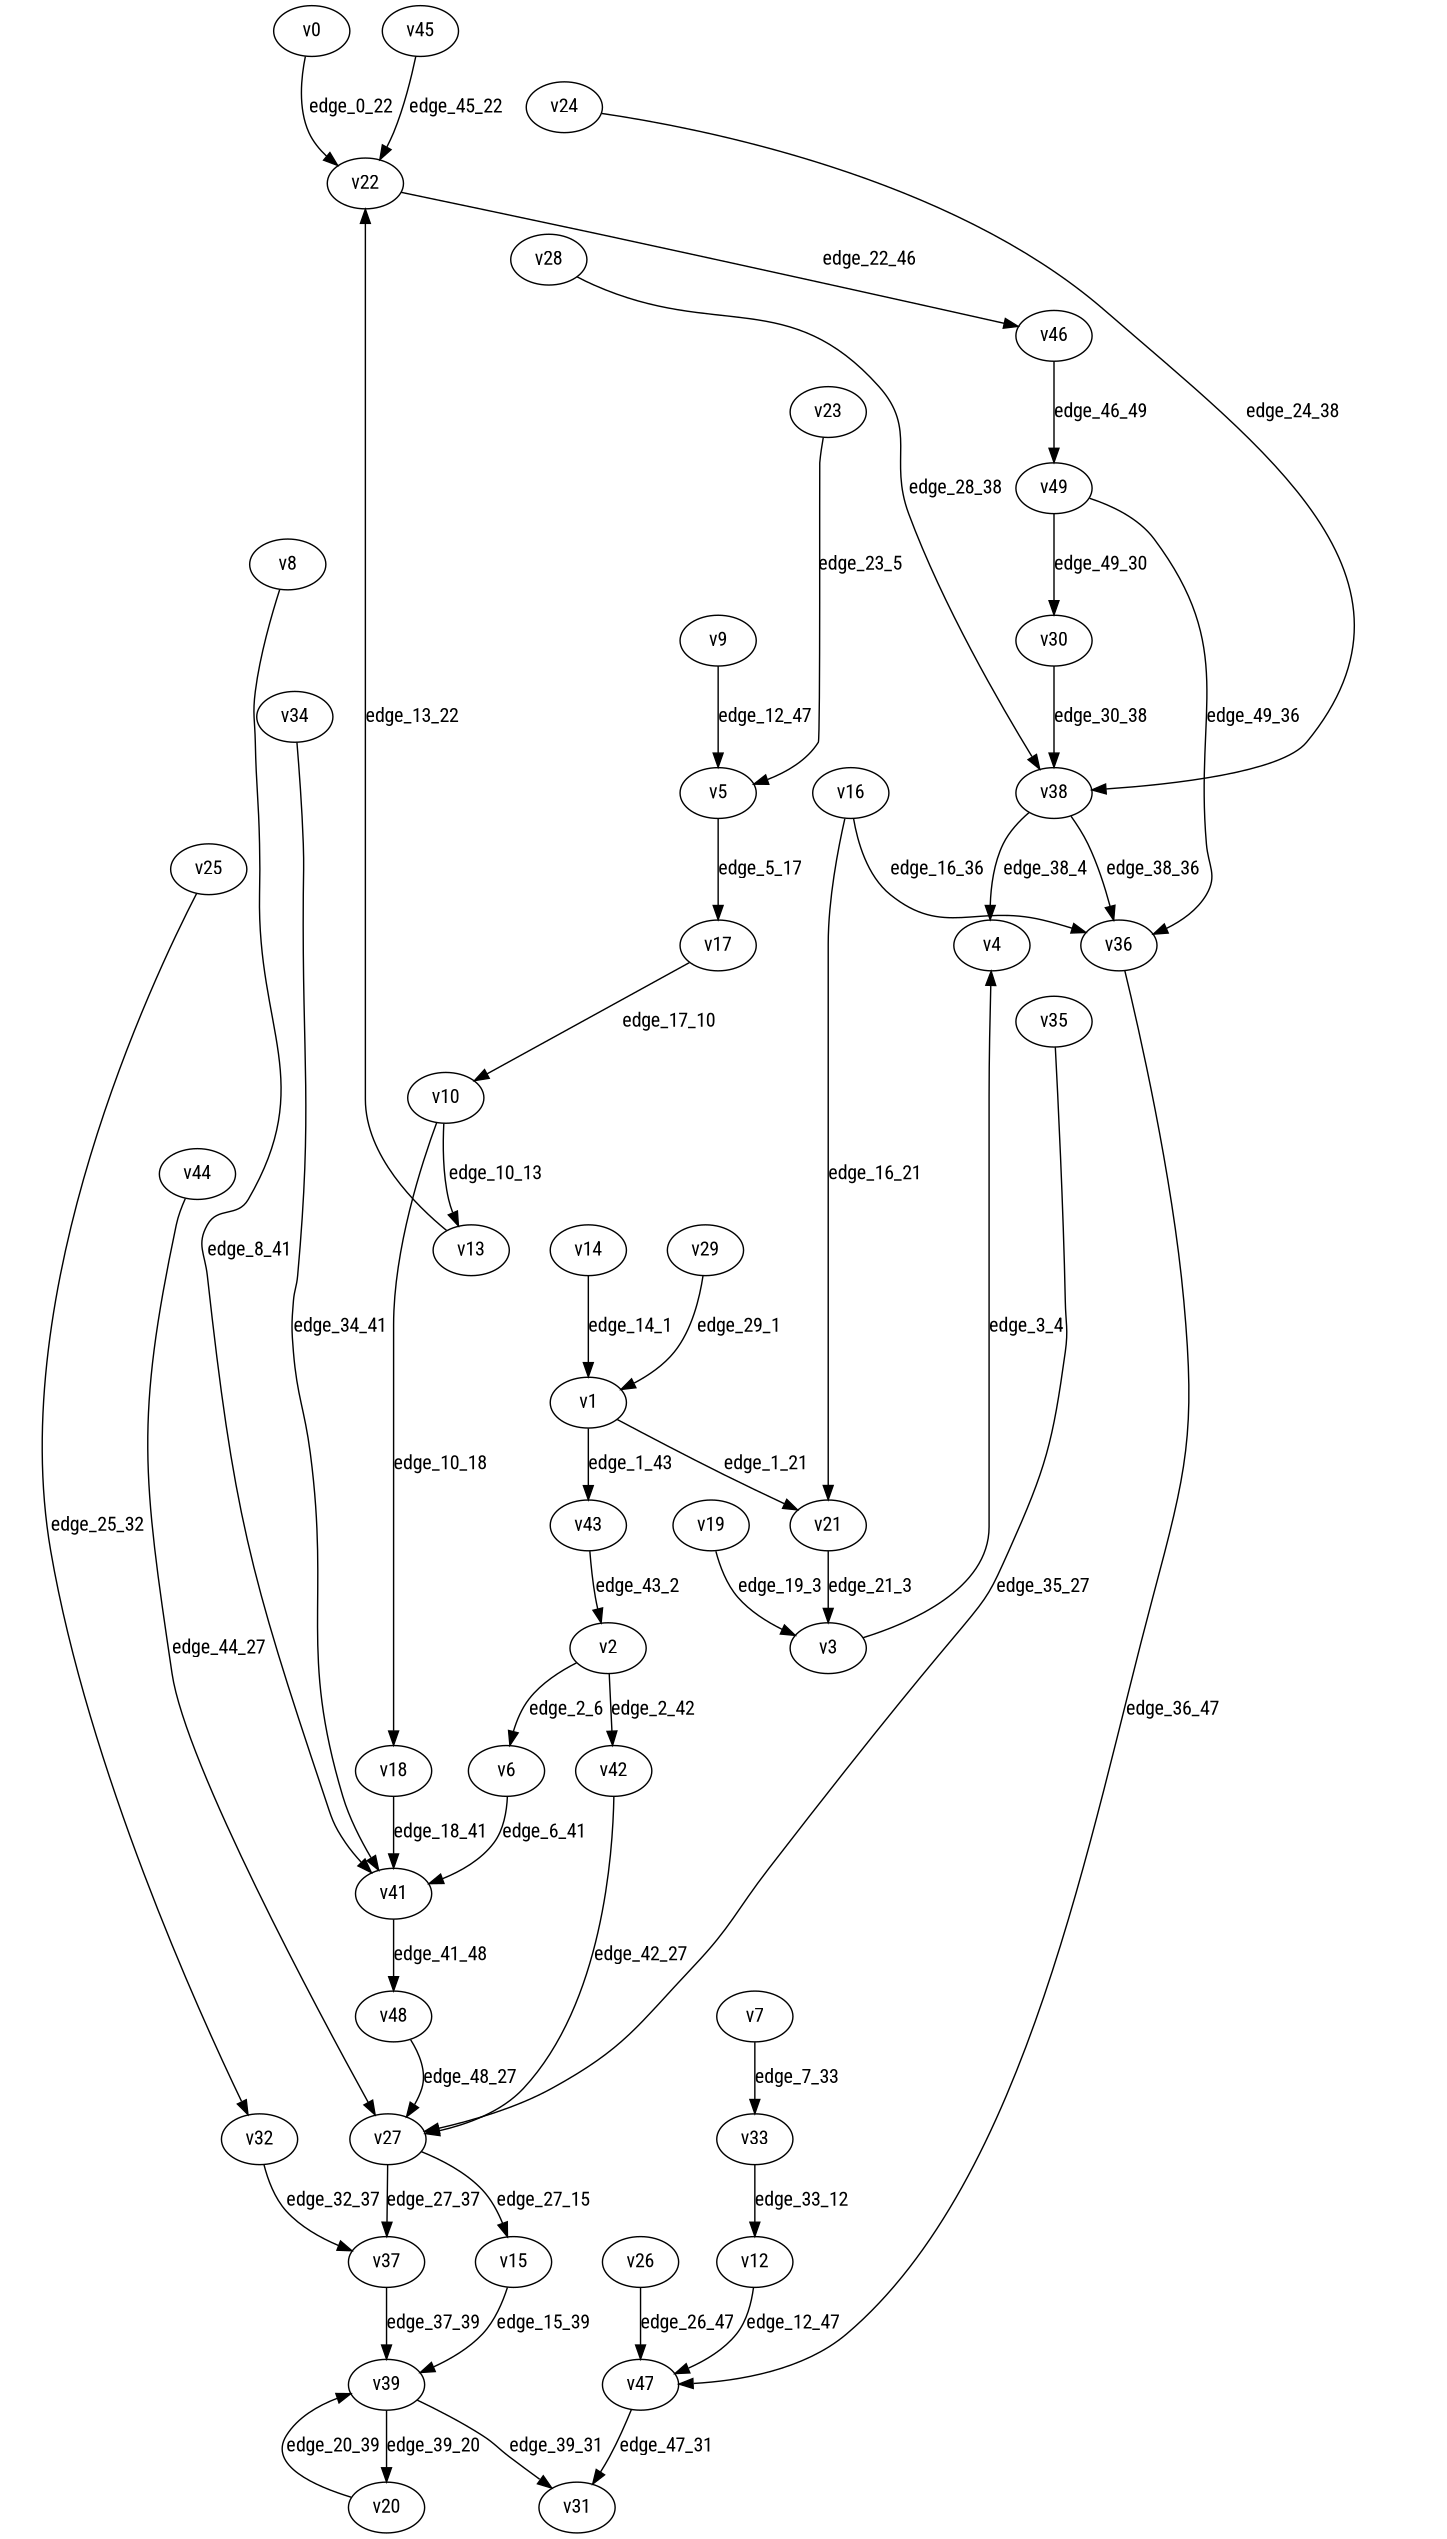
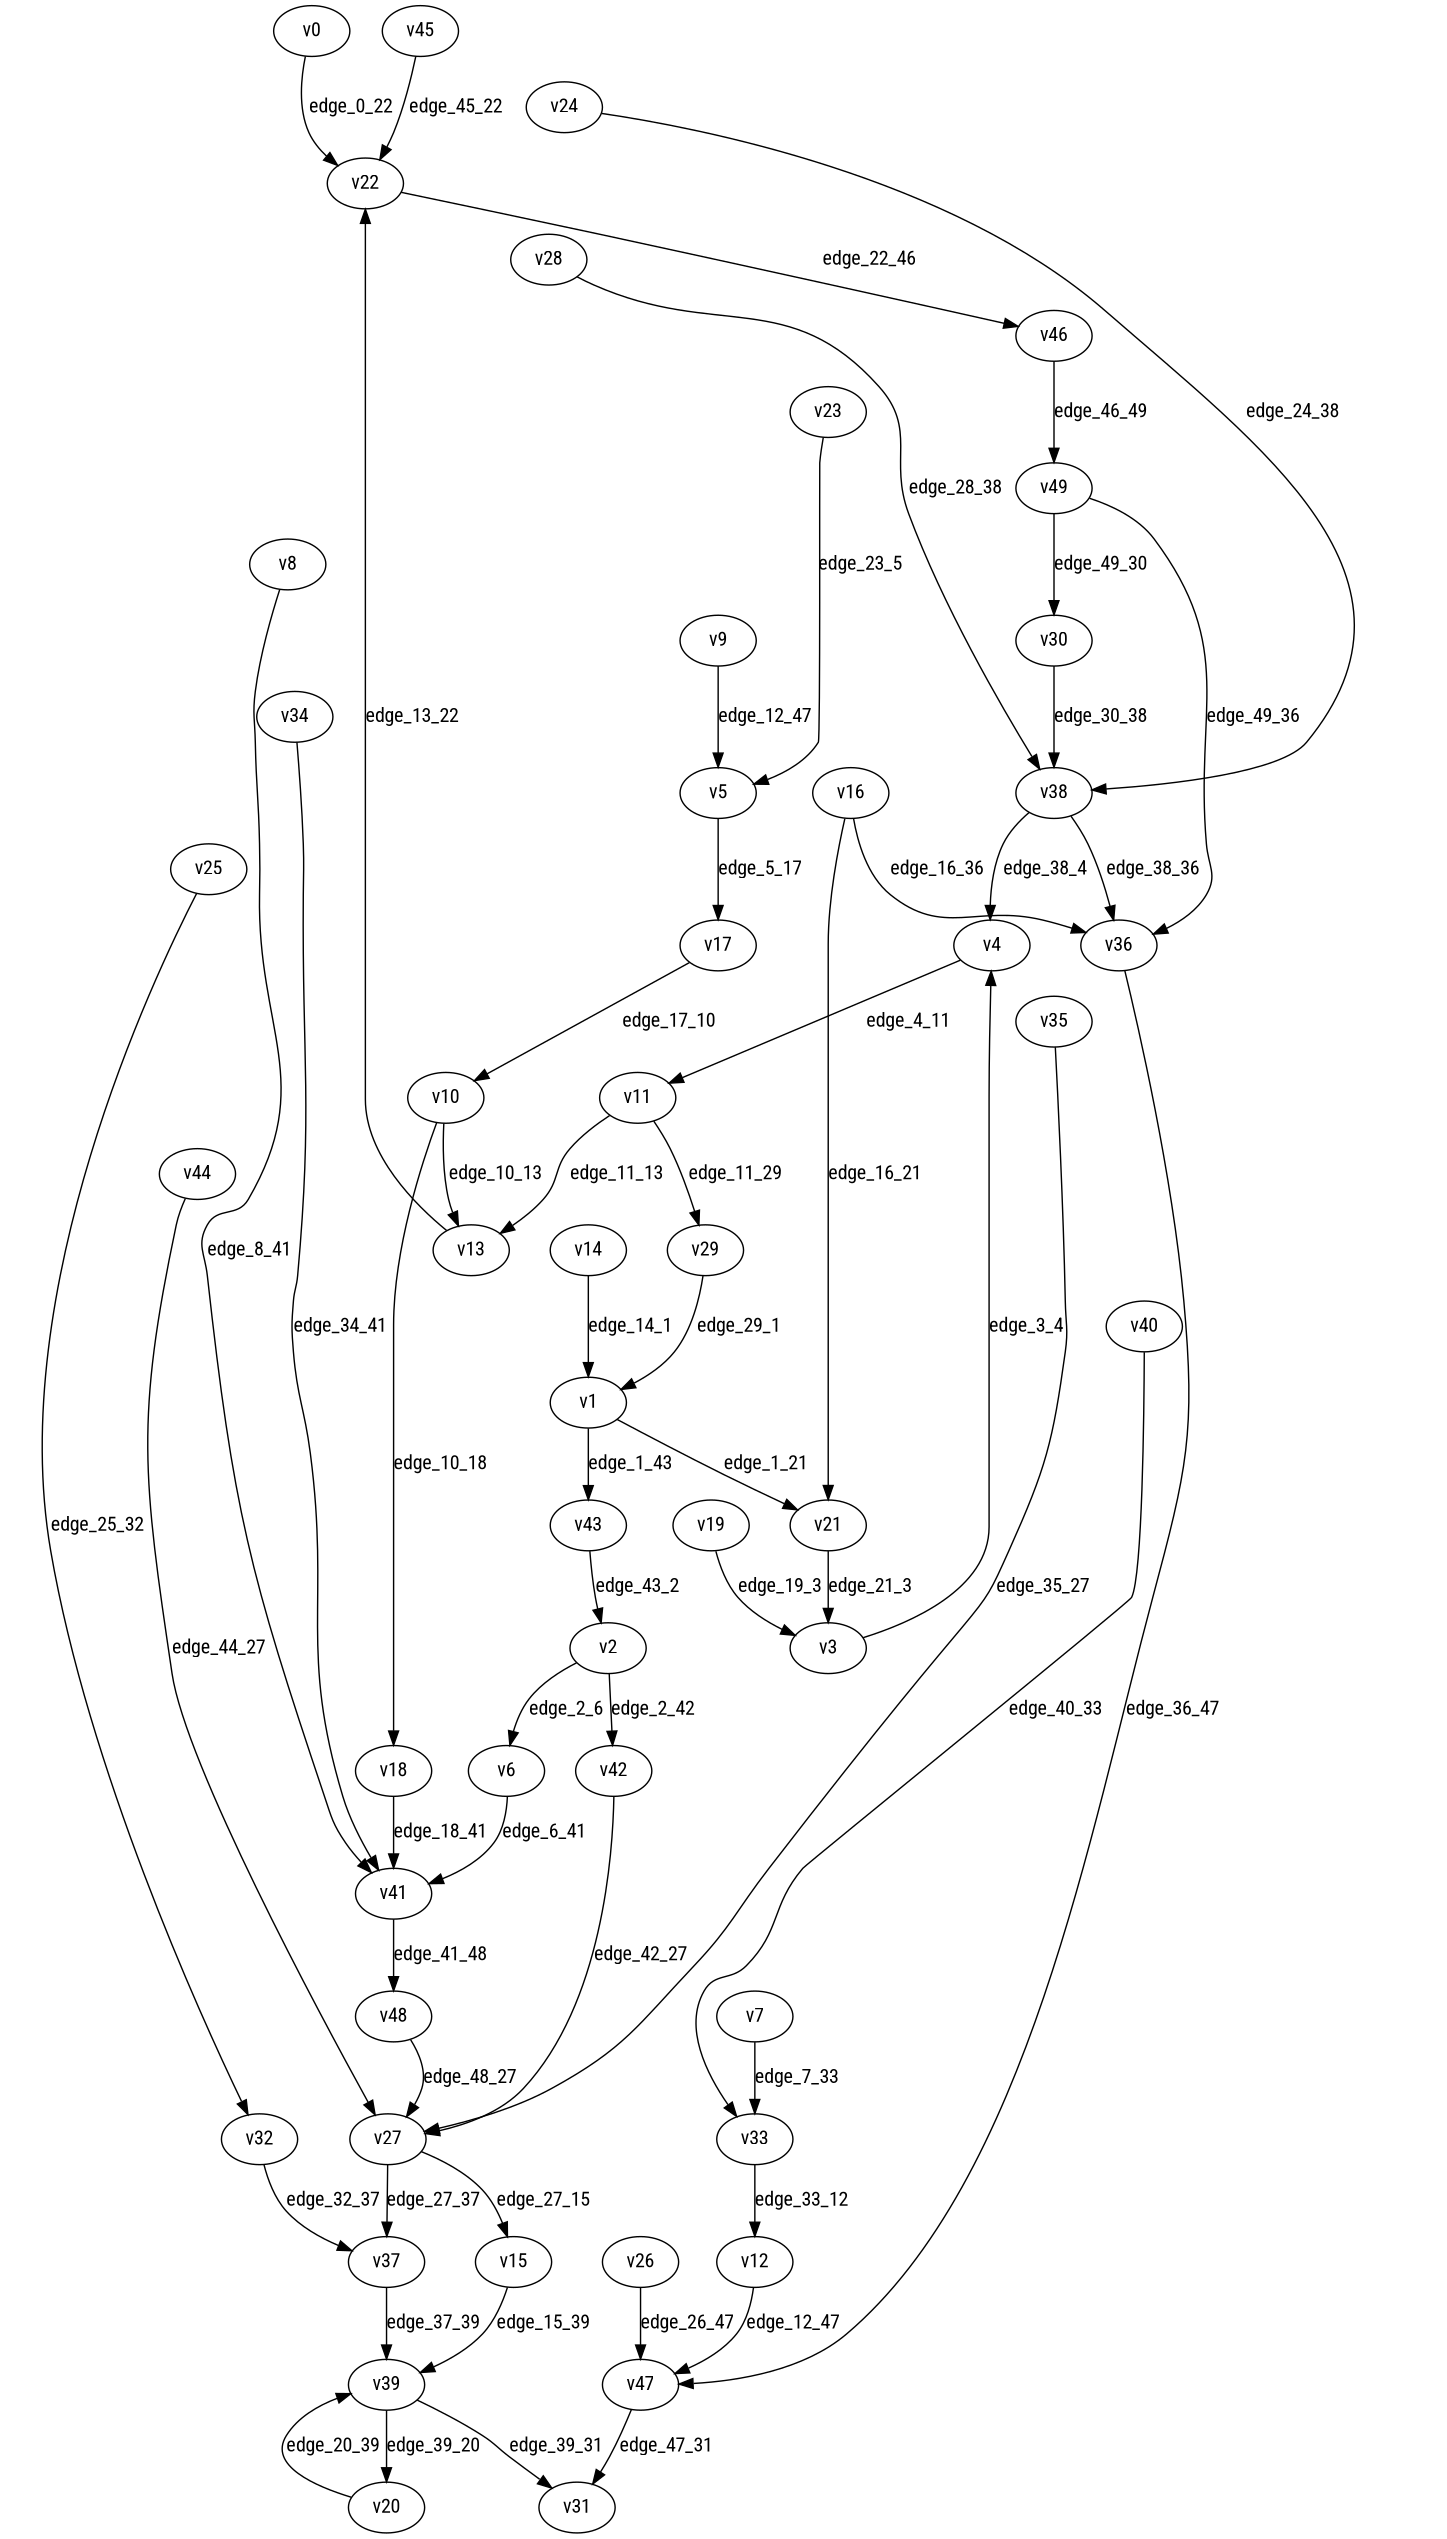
node "v11": added
node "v40": added
